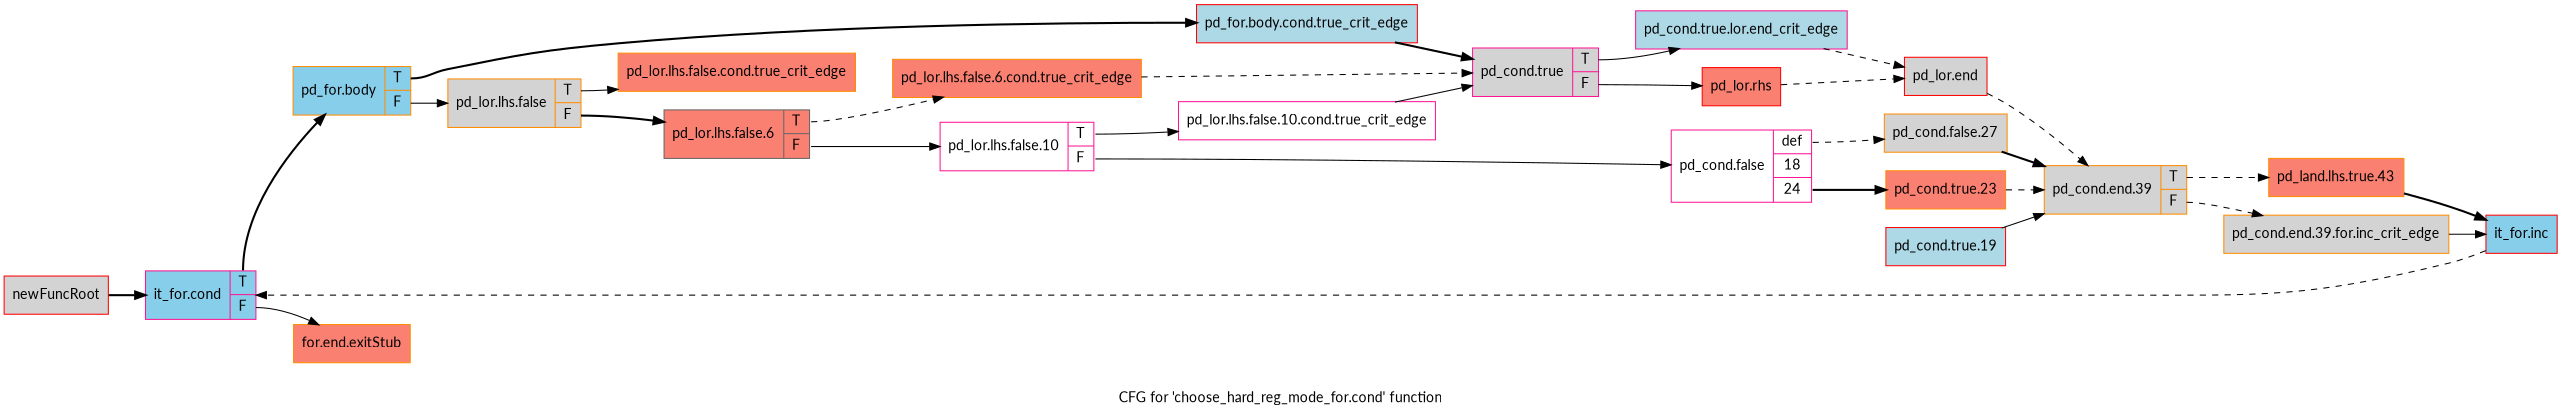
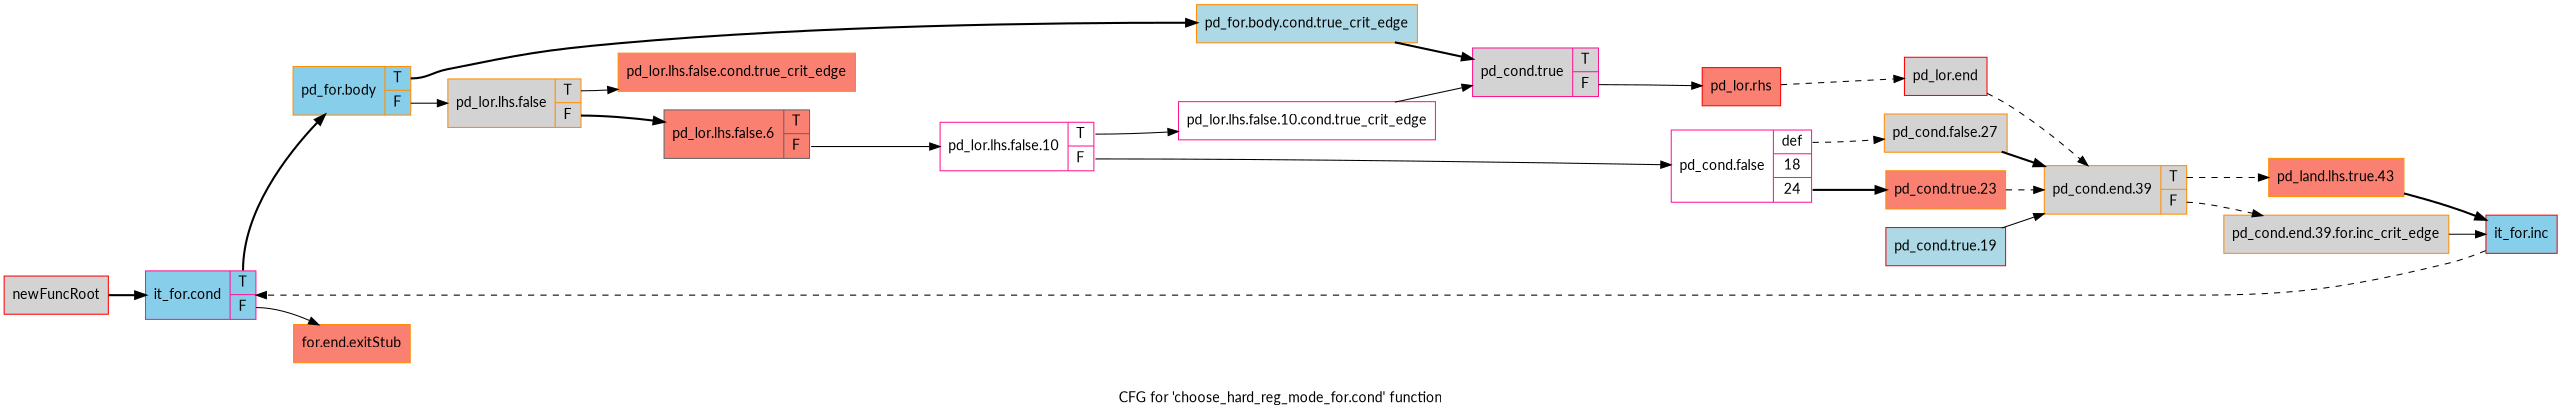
node "pd_for.body.cond.true_crit_edge": color red -> darkorange
node "pd_cond.true.lor.end_crit_edge": removed
node "pd_lor.lhs.false.6.cond.true_crit_edge": removed
